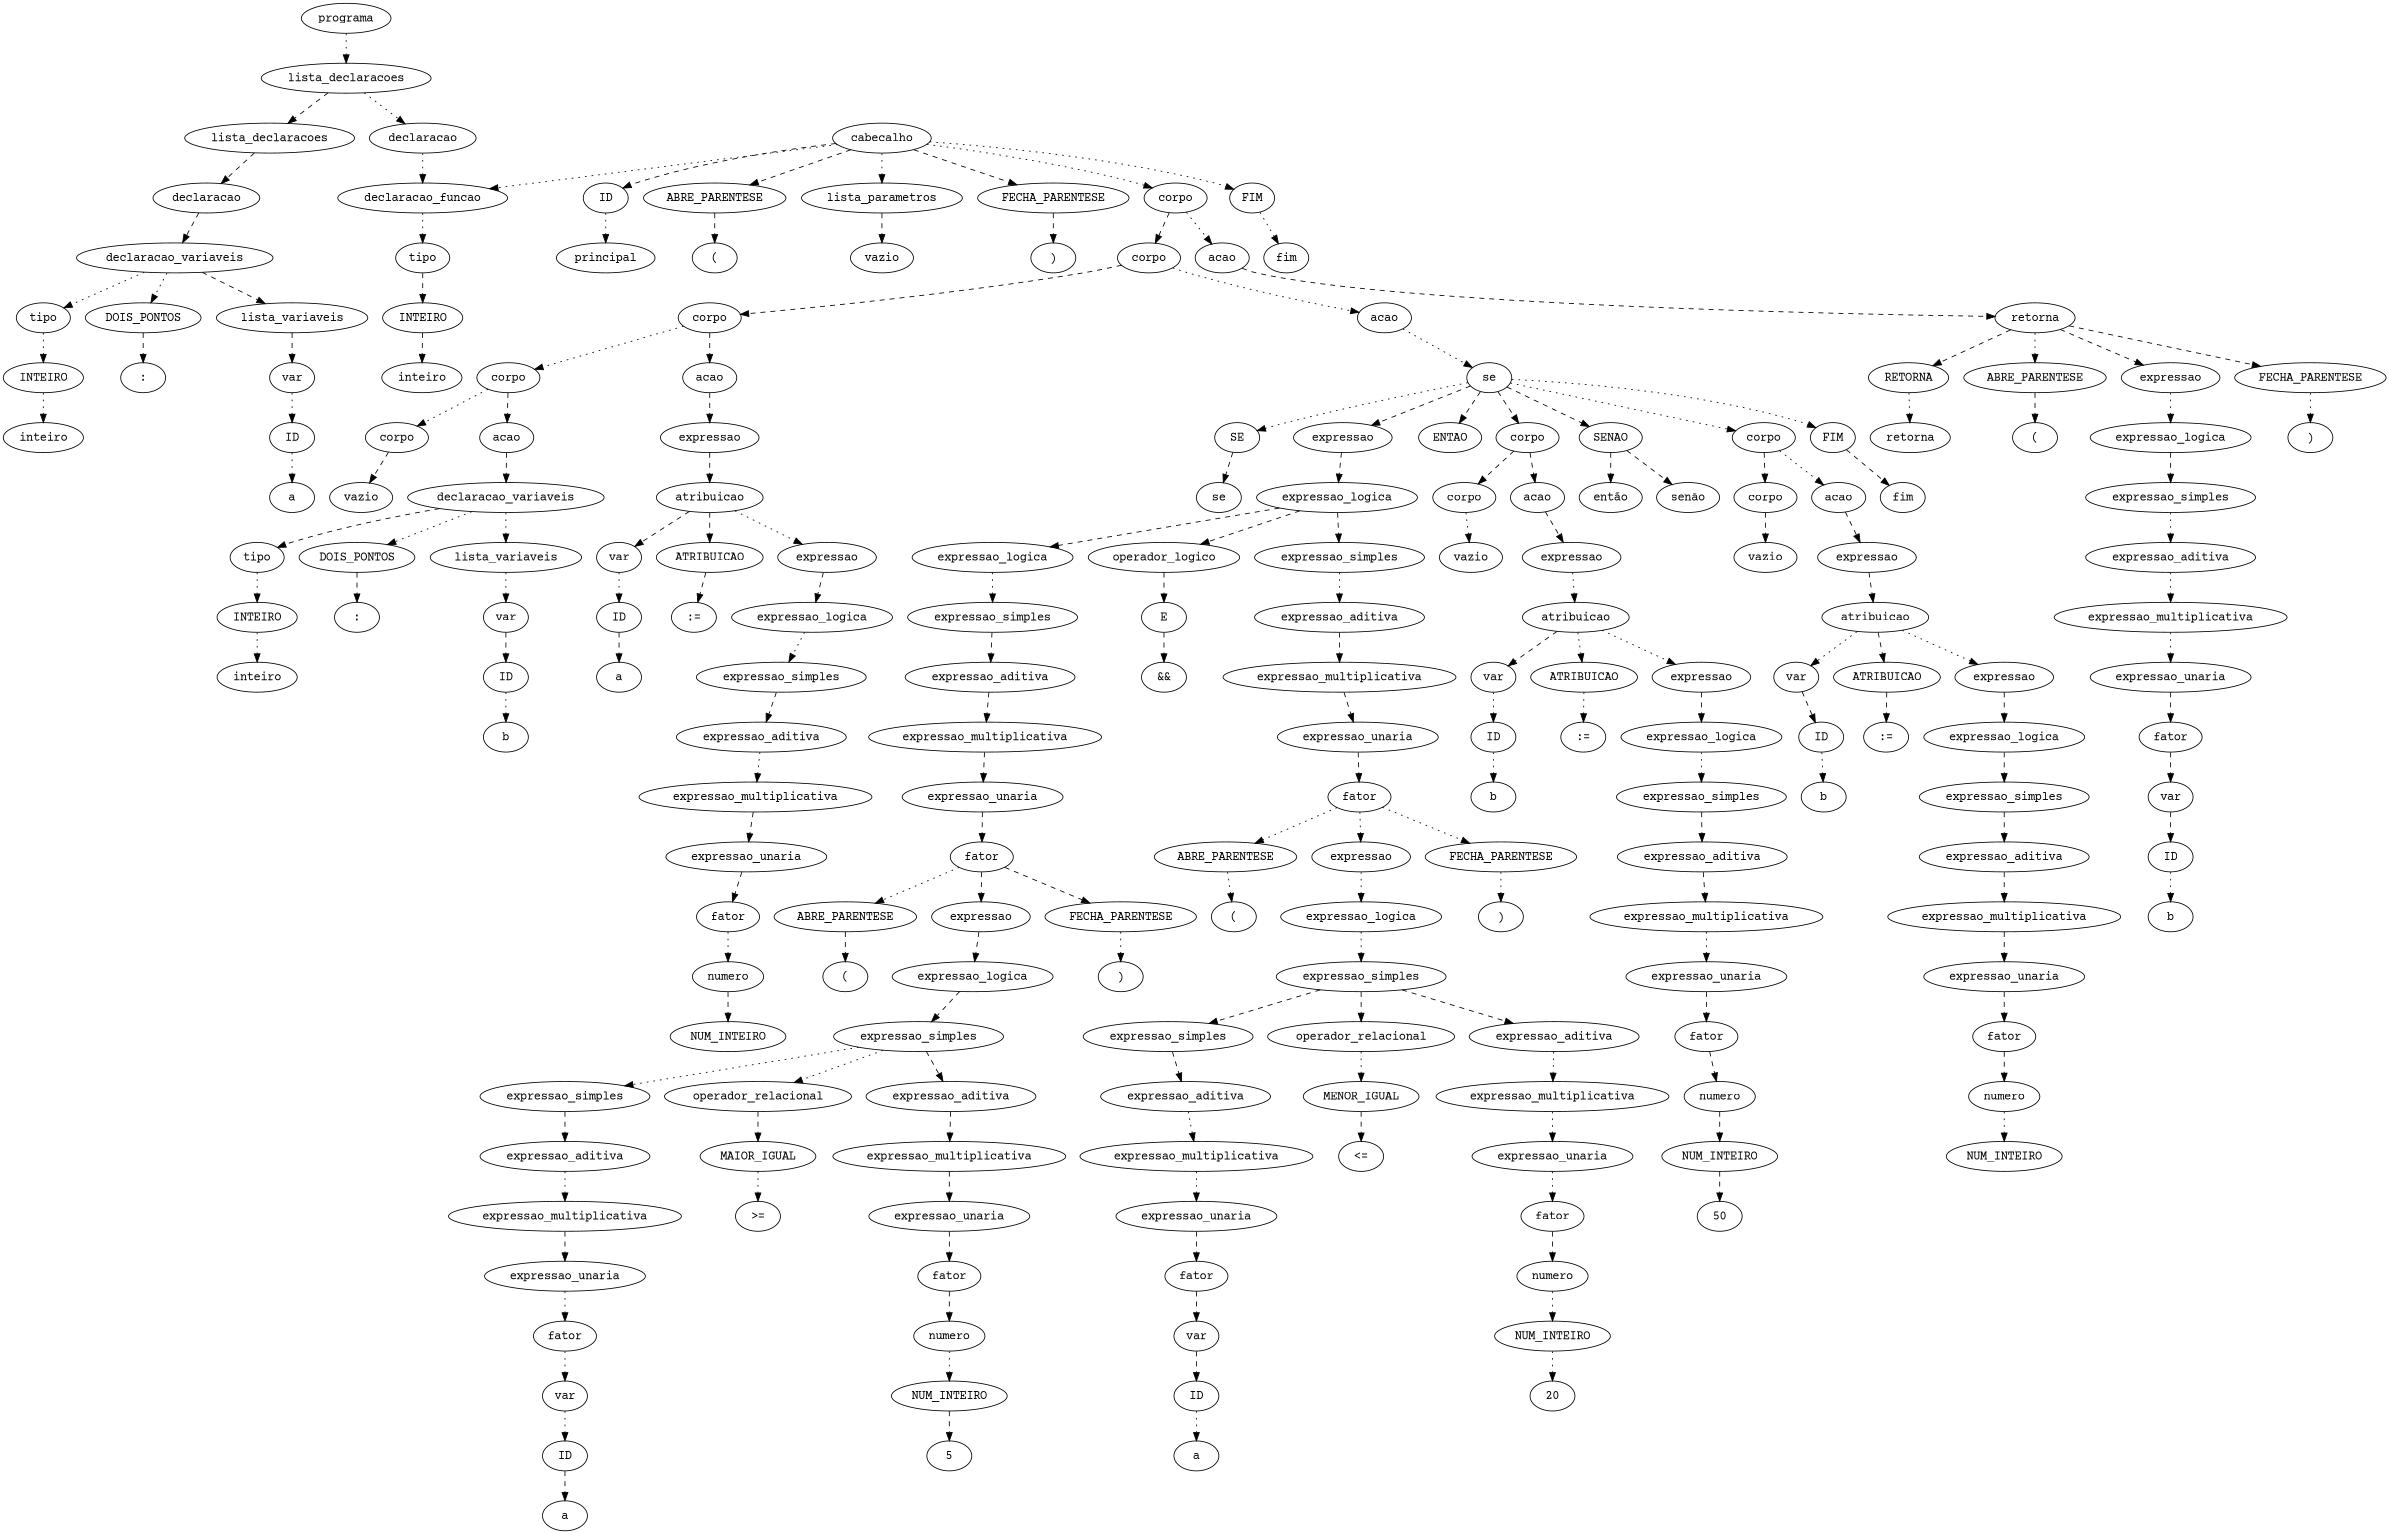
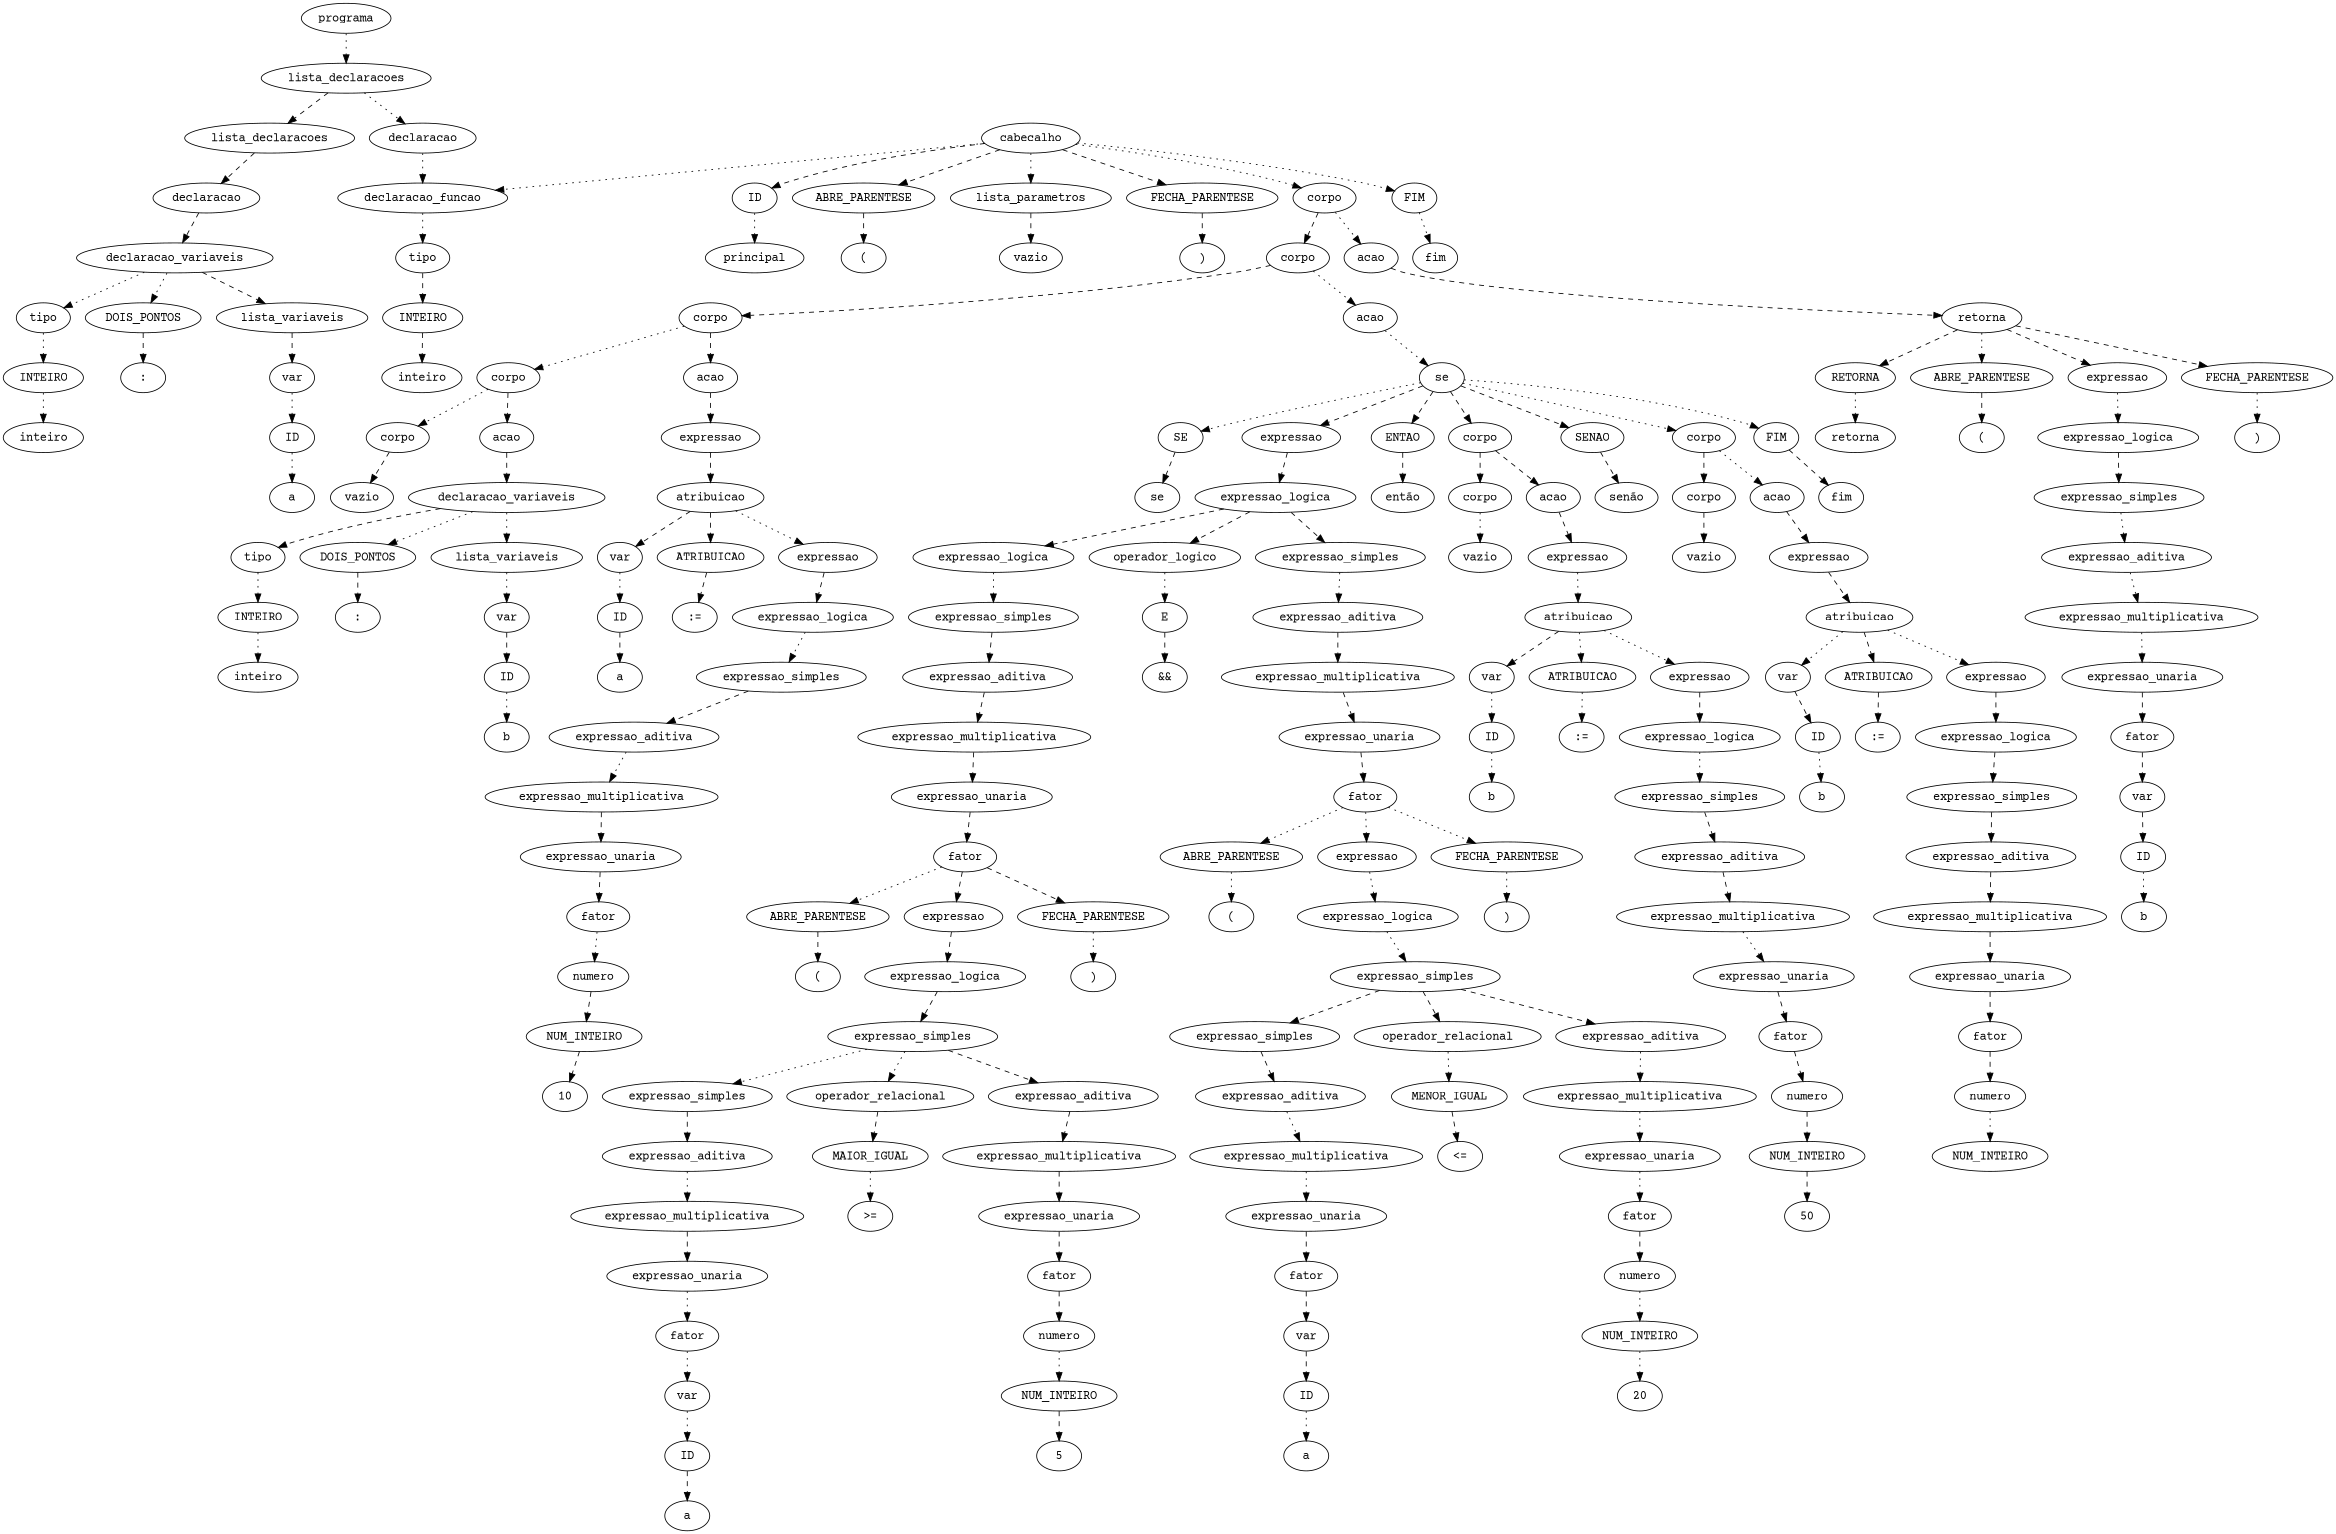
edge "SENAO" -> "então": now "ENTAO" -> "então"
edge "operador_logico" -> "E": style dashed -> dotted
node "10": added
